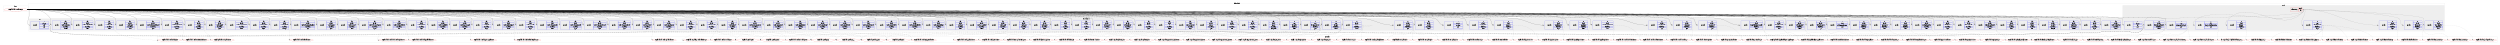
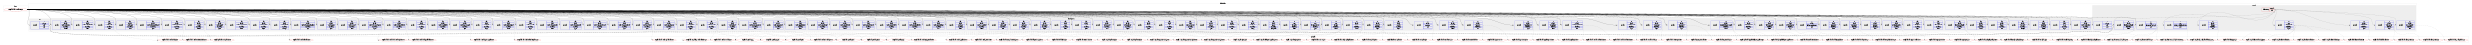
node "portage://virtual/perl-Scalar-List-Utils-1.500.0-r1": removed
node "portage://virtual/perl-Carp-1.400.0-r1": label "portage://virtual/perl-Carp-1.400.0-r1" -> "portage://virtual/perl-DeprecationManager-1.400.0-r1"
node "use://virtual/perl-CPAN-Meta-Requirements-2.140.0-r4": label "use://virtual/perl-CPAN-Meta-Requirements-2.140.0-r4" -> "portage://virtual/perl-CPAN-Meta-Requirements-2.140.0-r4"
